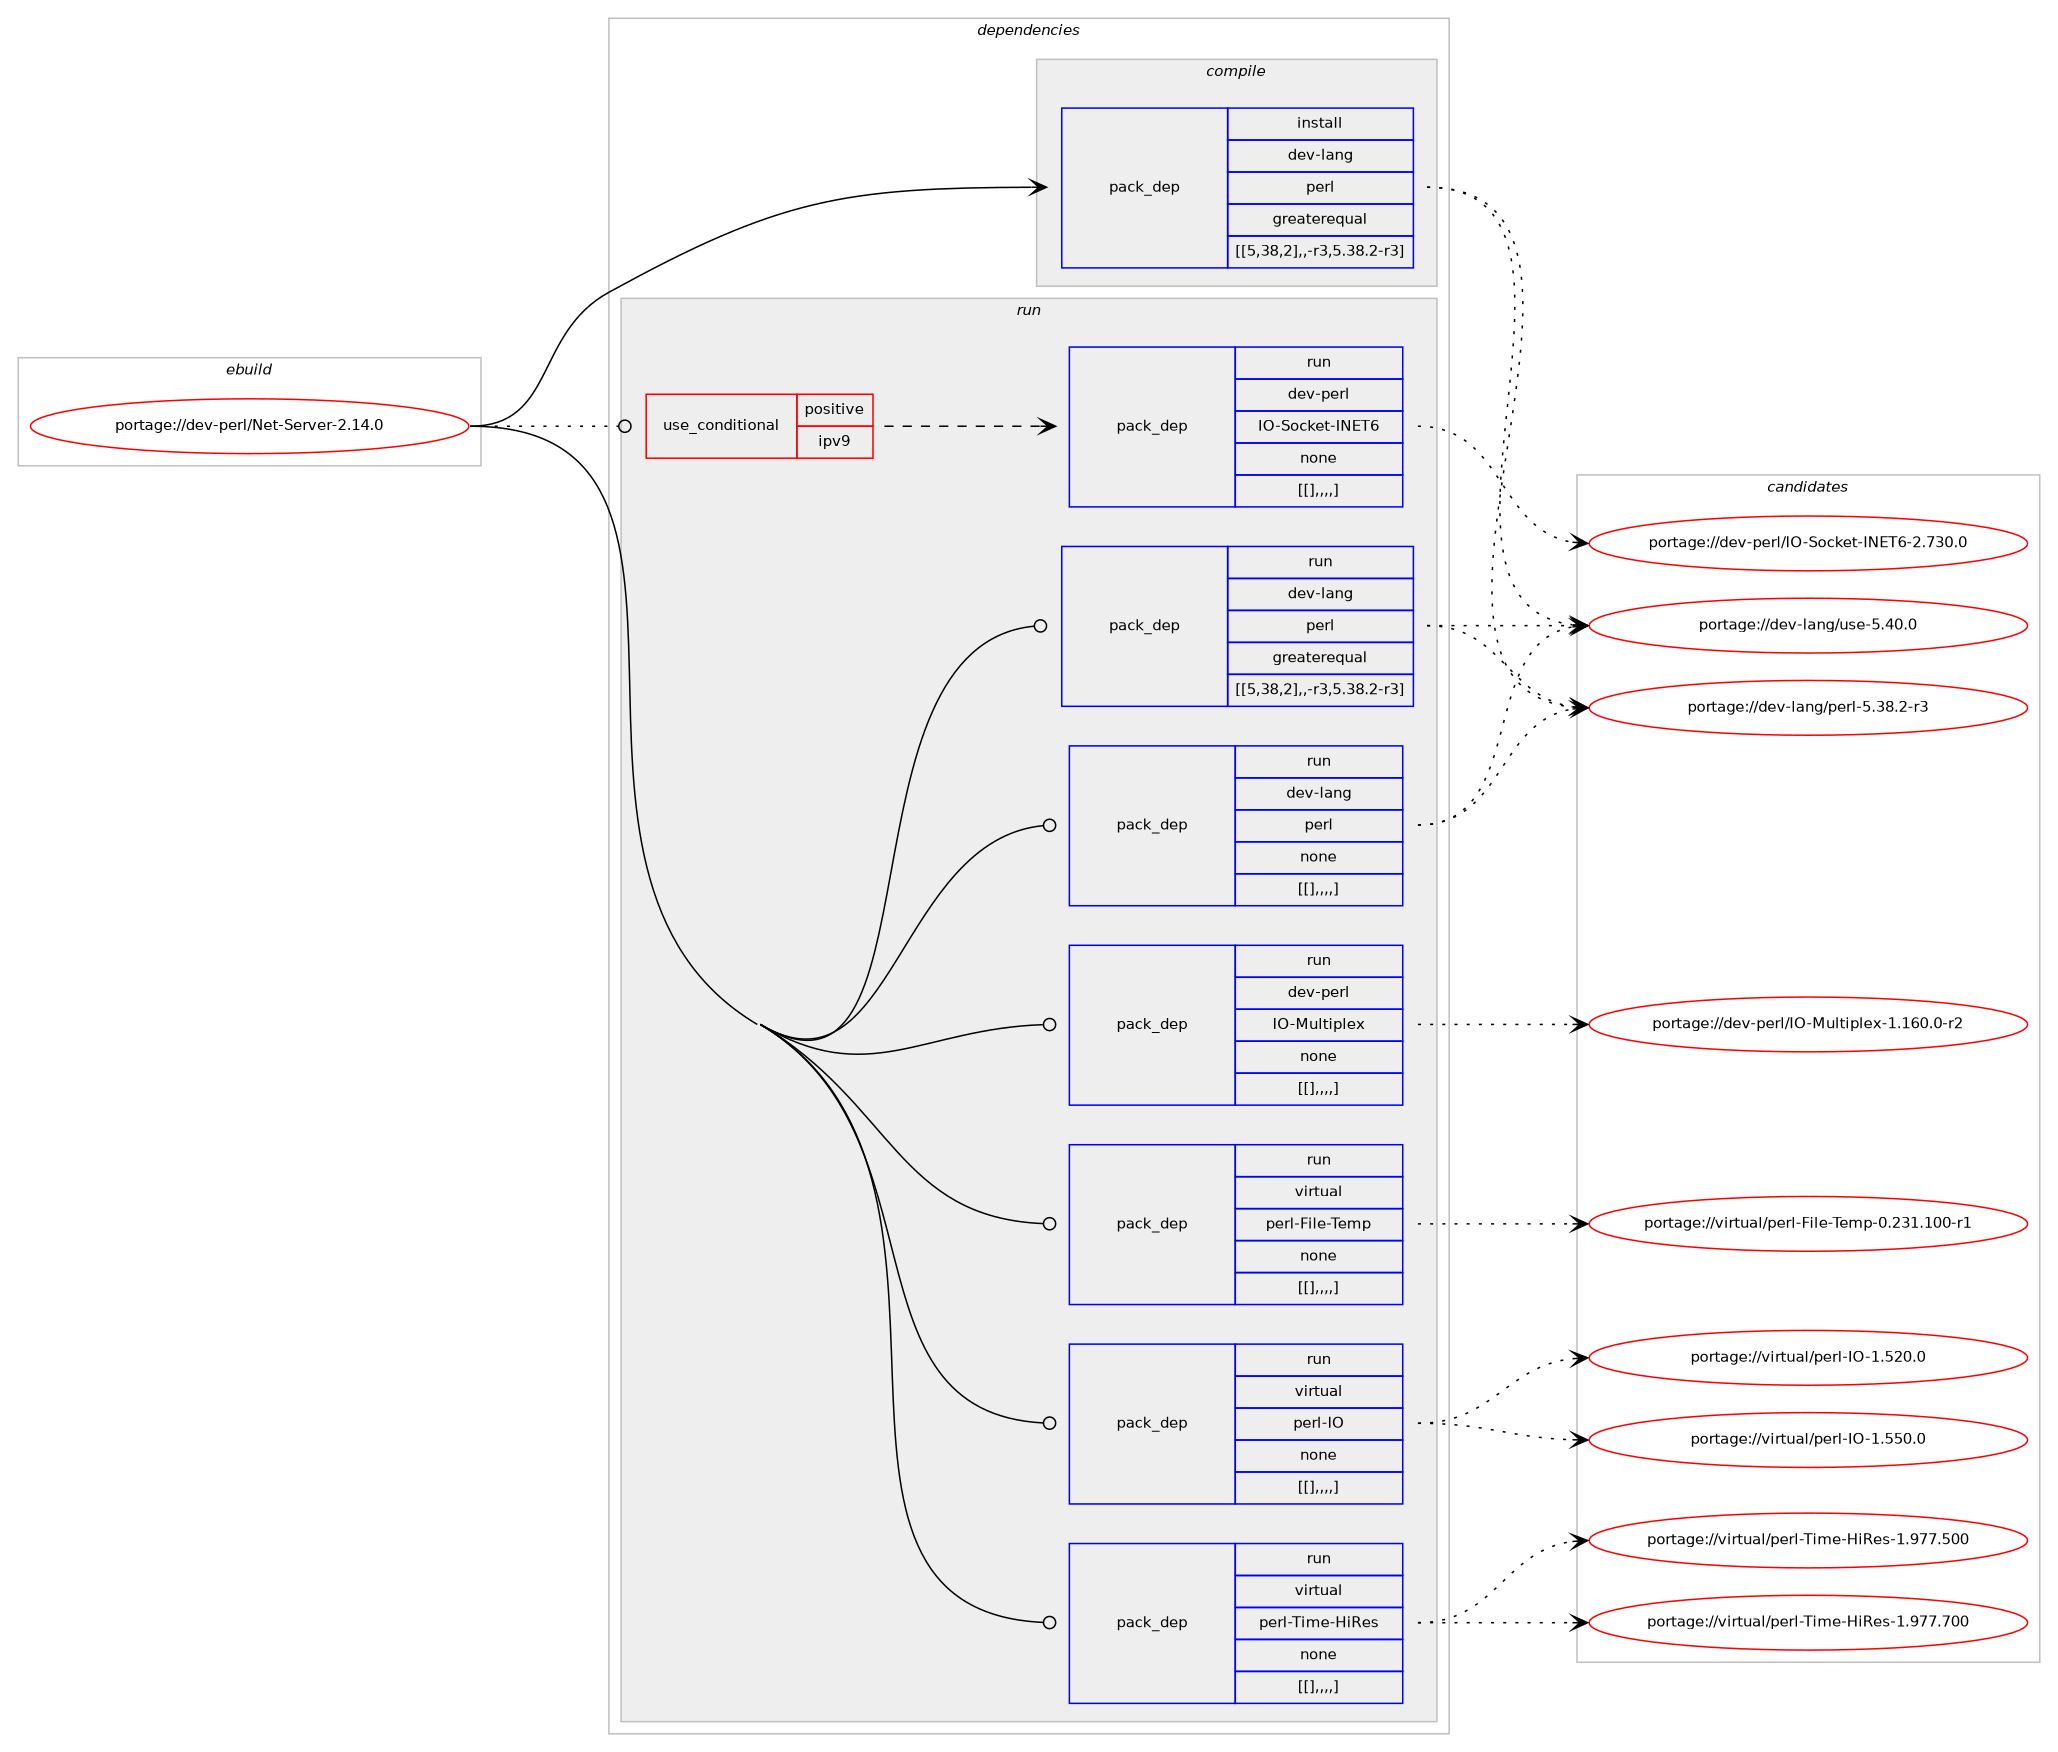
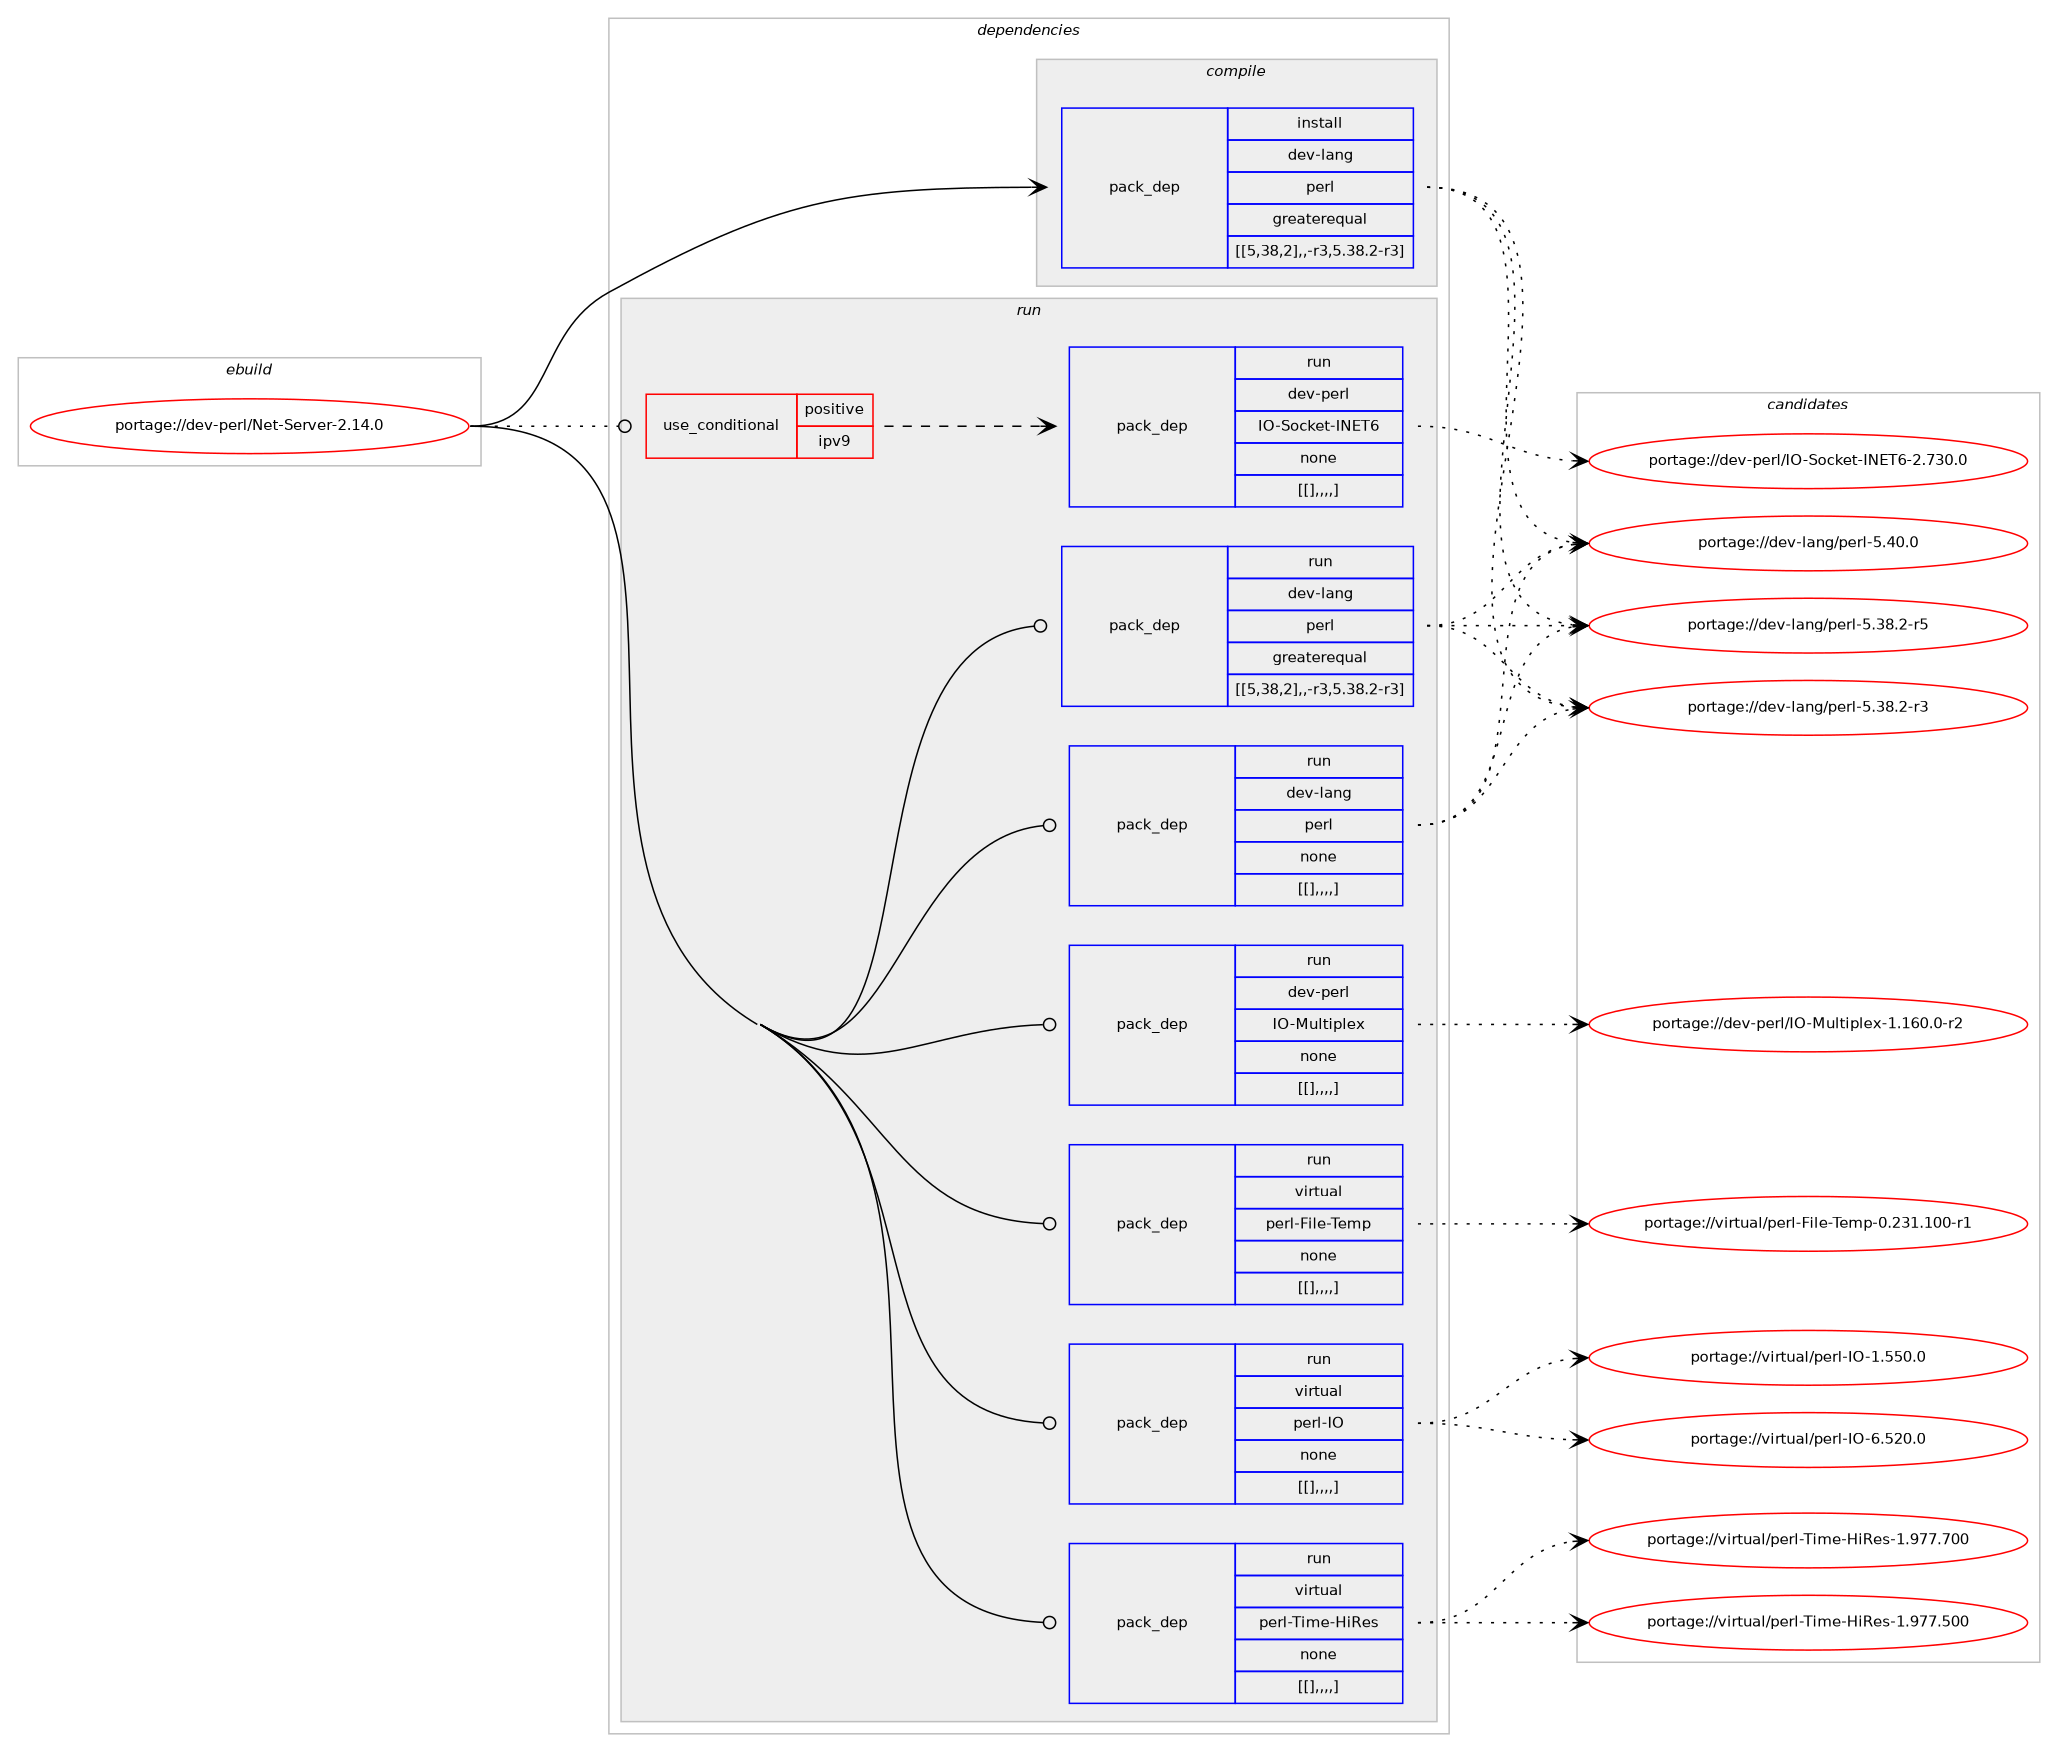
node "portage://dev-lang/use-5.40.0": label "portage://dev-lang/use-5.40.0" -> "portage://dev-lang/perl-5.40.0"
node "portage://dev-lang/perl-5.38.2-r5": added
node "portage://virtual/perl-IO-1.520.0": label "portage://virtual/perl-IO-1.520.0" -> "portage://virtual/perl-IO-6.520.0"
